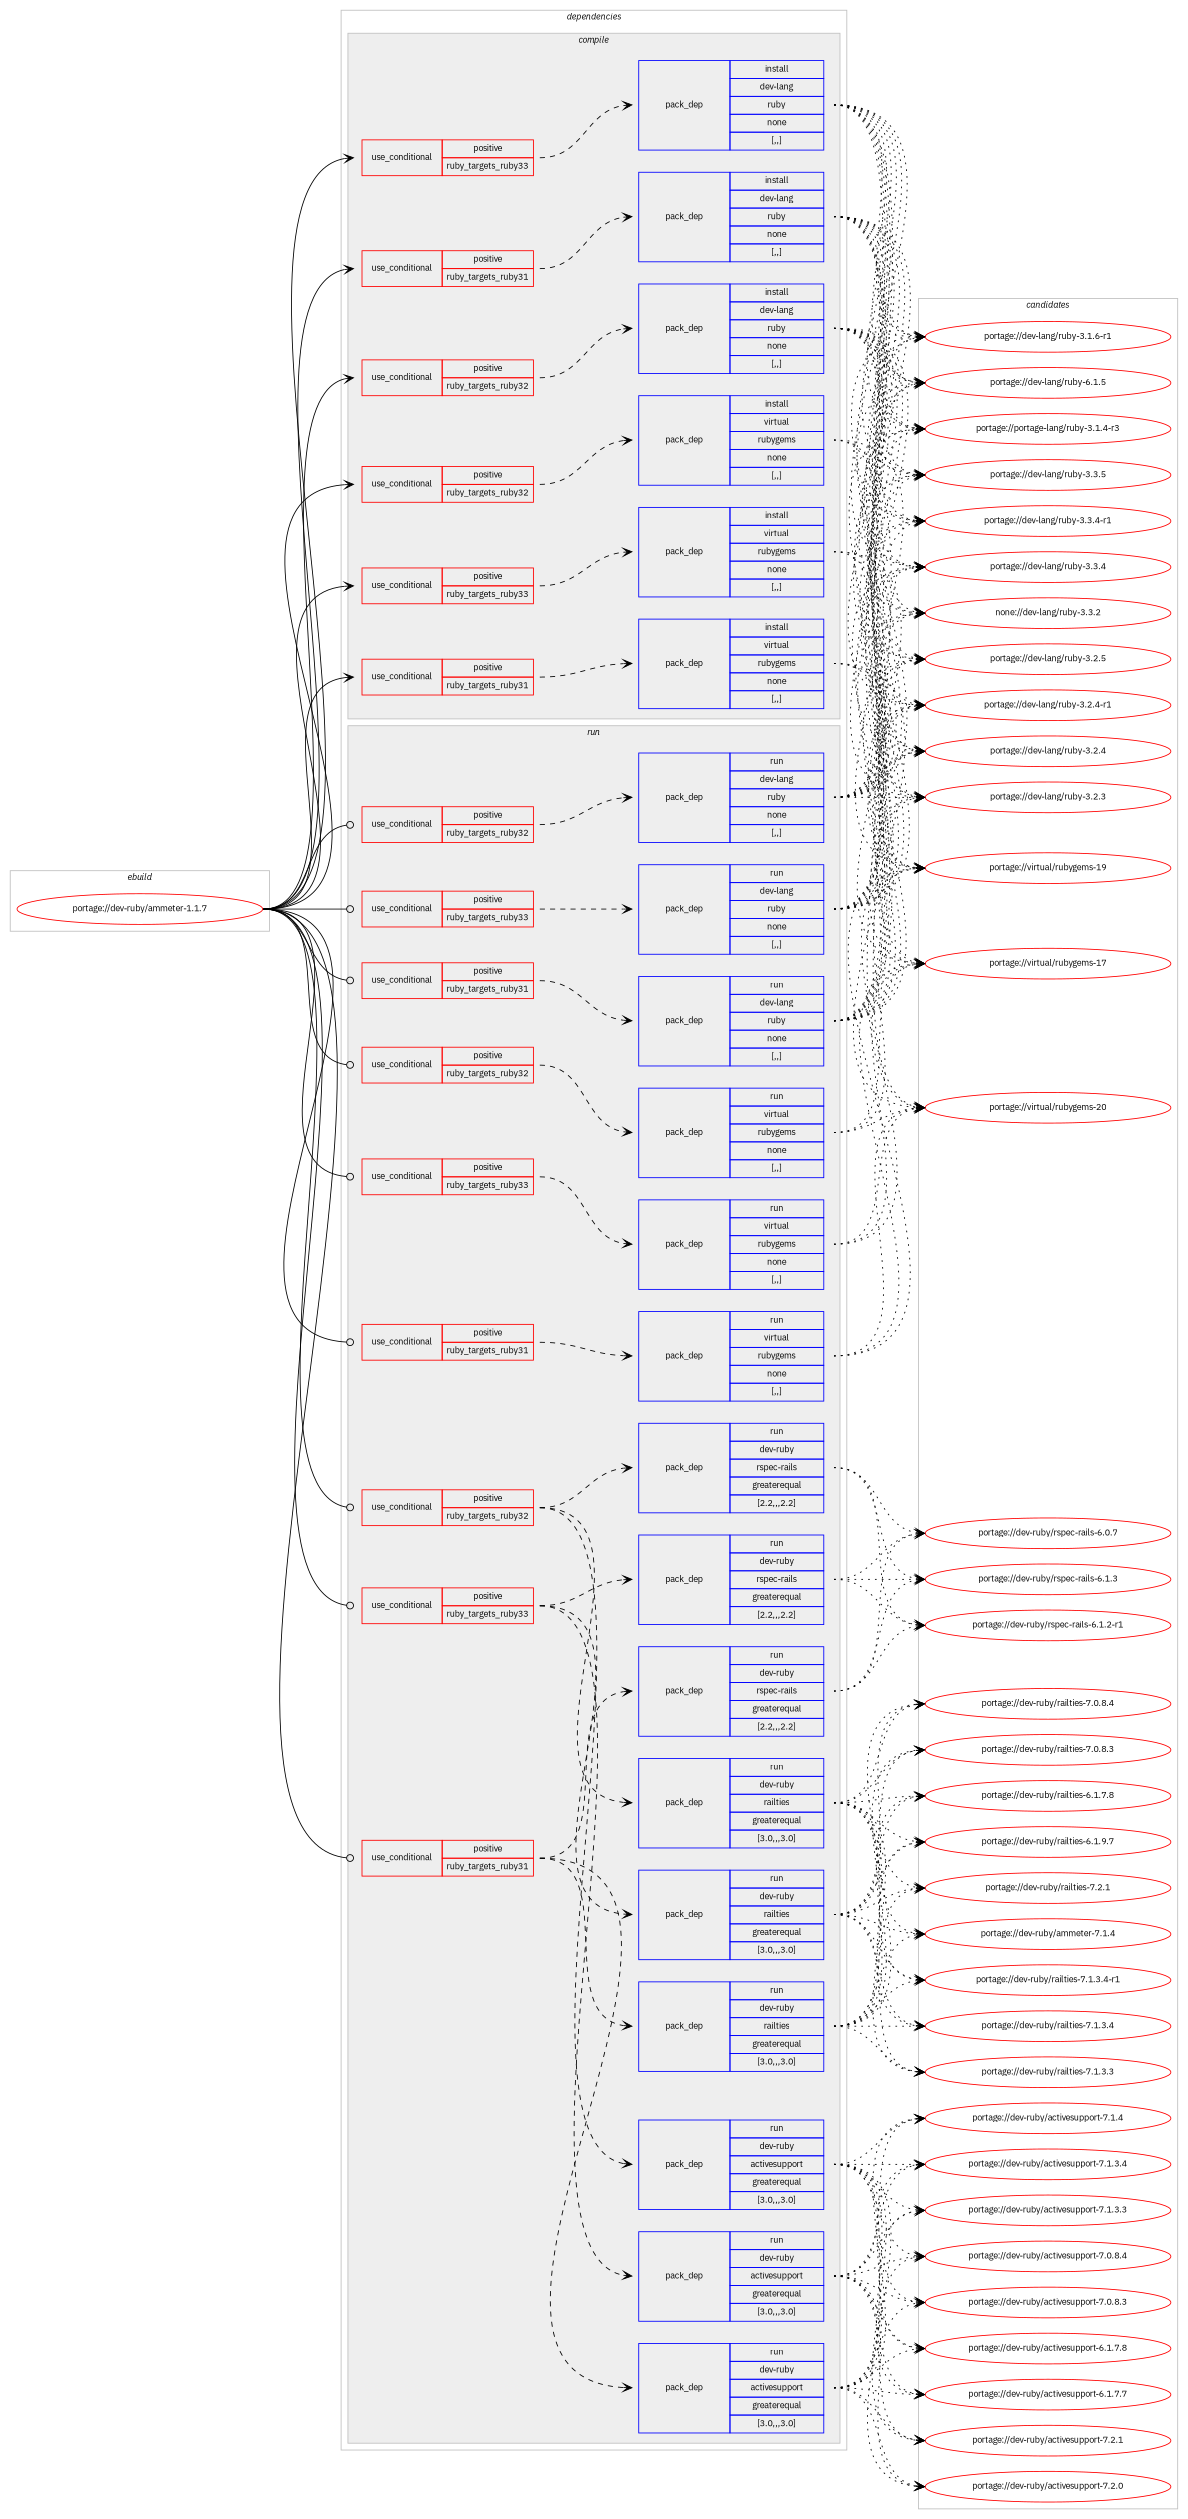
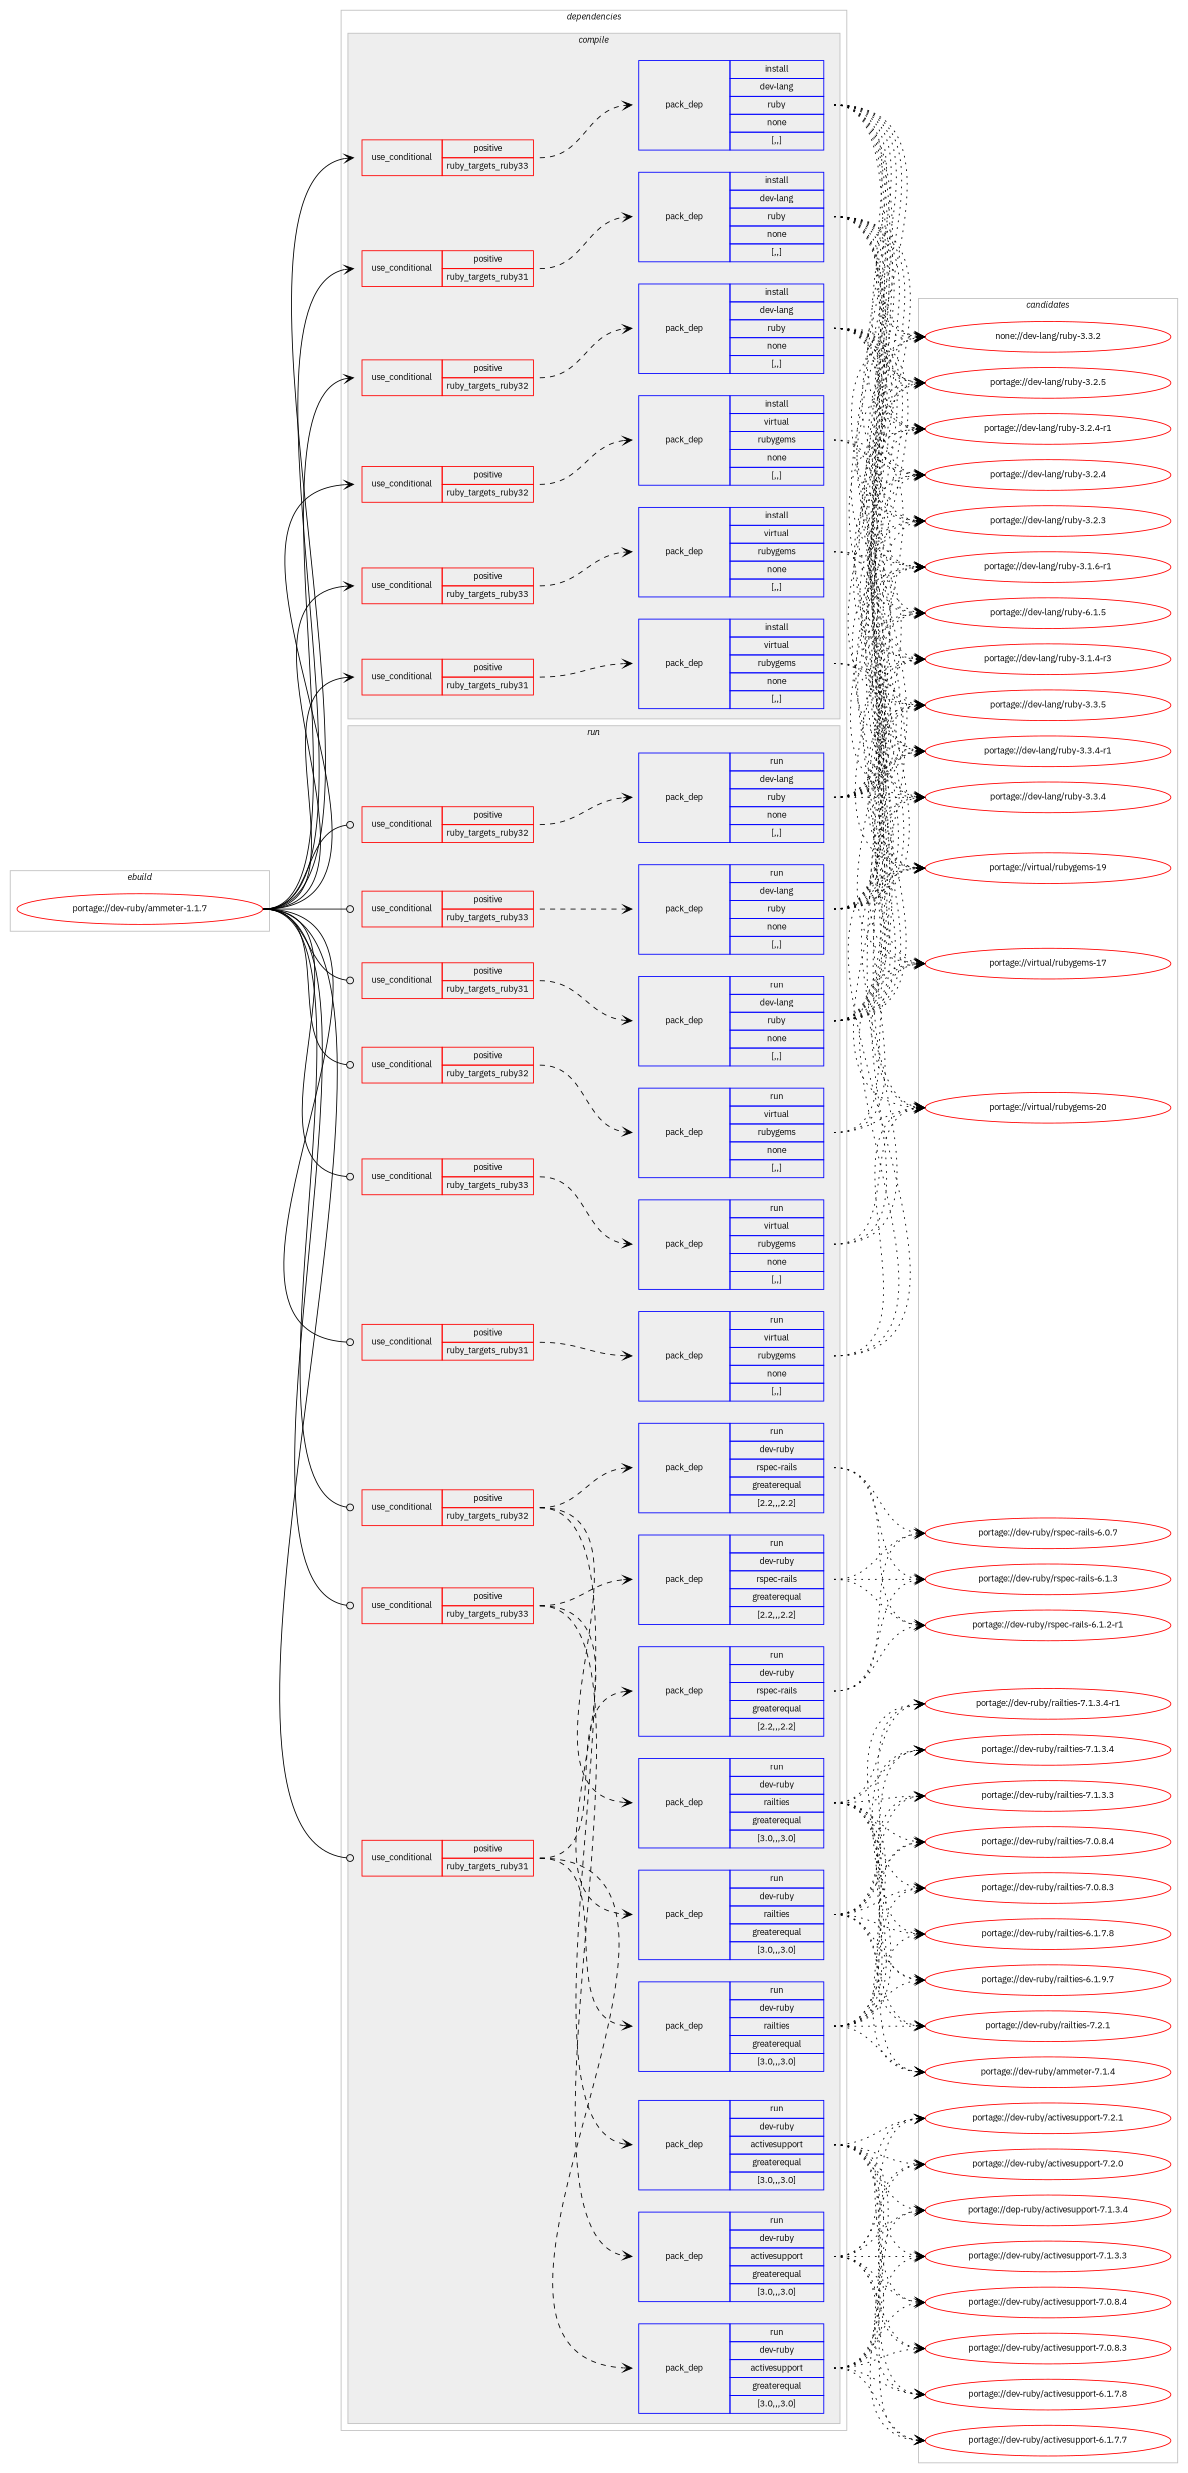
node "portage://portage-lang/ruby-3.1.4-r3": label "portage://portage-lang/ruby-3.1.4-r3" -> "portage://dev-lang/ruby-3.1.4-r3"
node "portage://dev-ruby/activesupport-7.1.4": removed
node "portage://dev-ruby/activesupport-7.1.3.4": label "portage://dev-ruby/activesupport-7.1.3.4" -> "portage://dep-ruby/activesupport-7.1.3.4"
